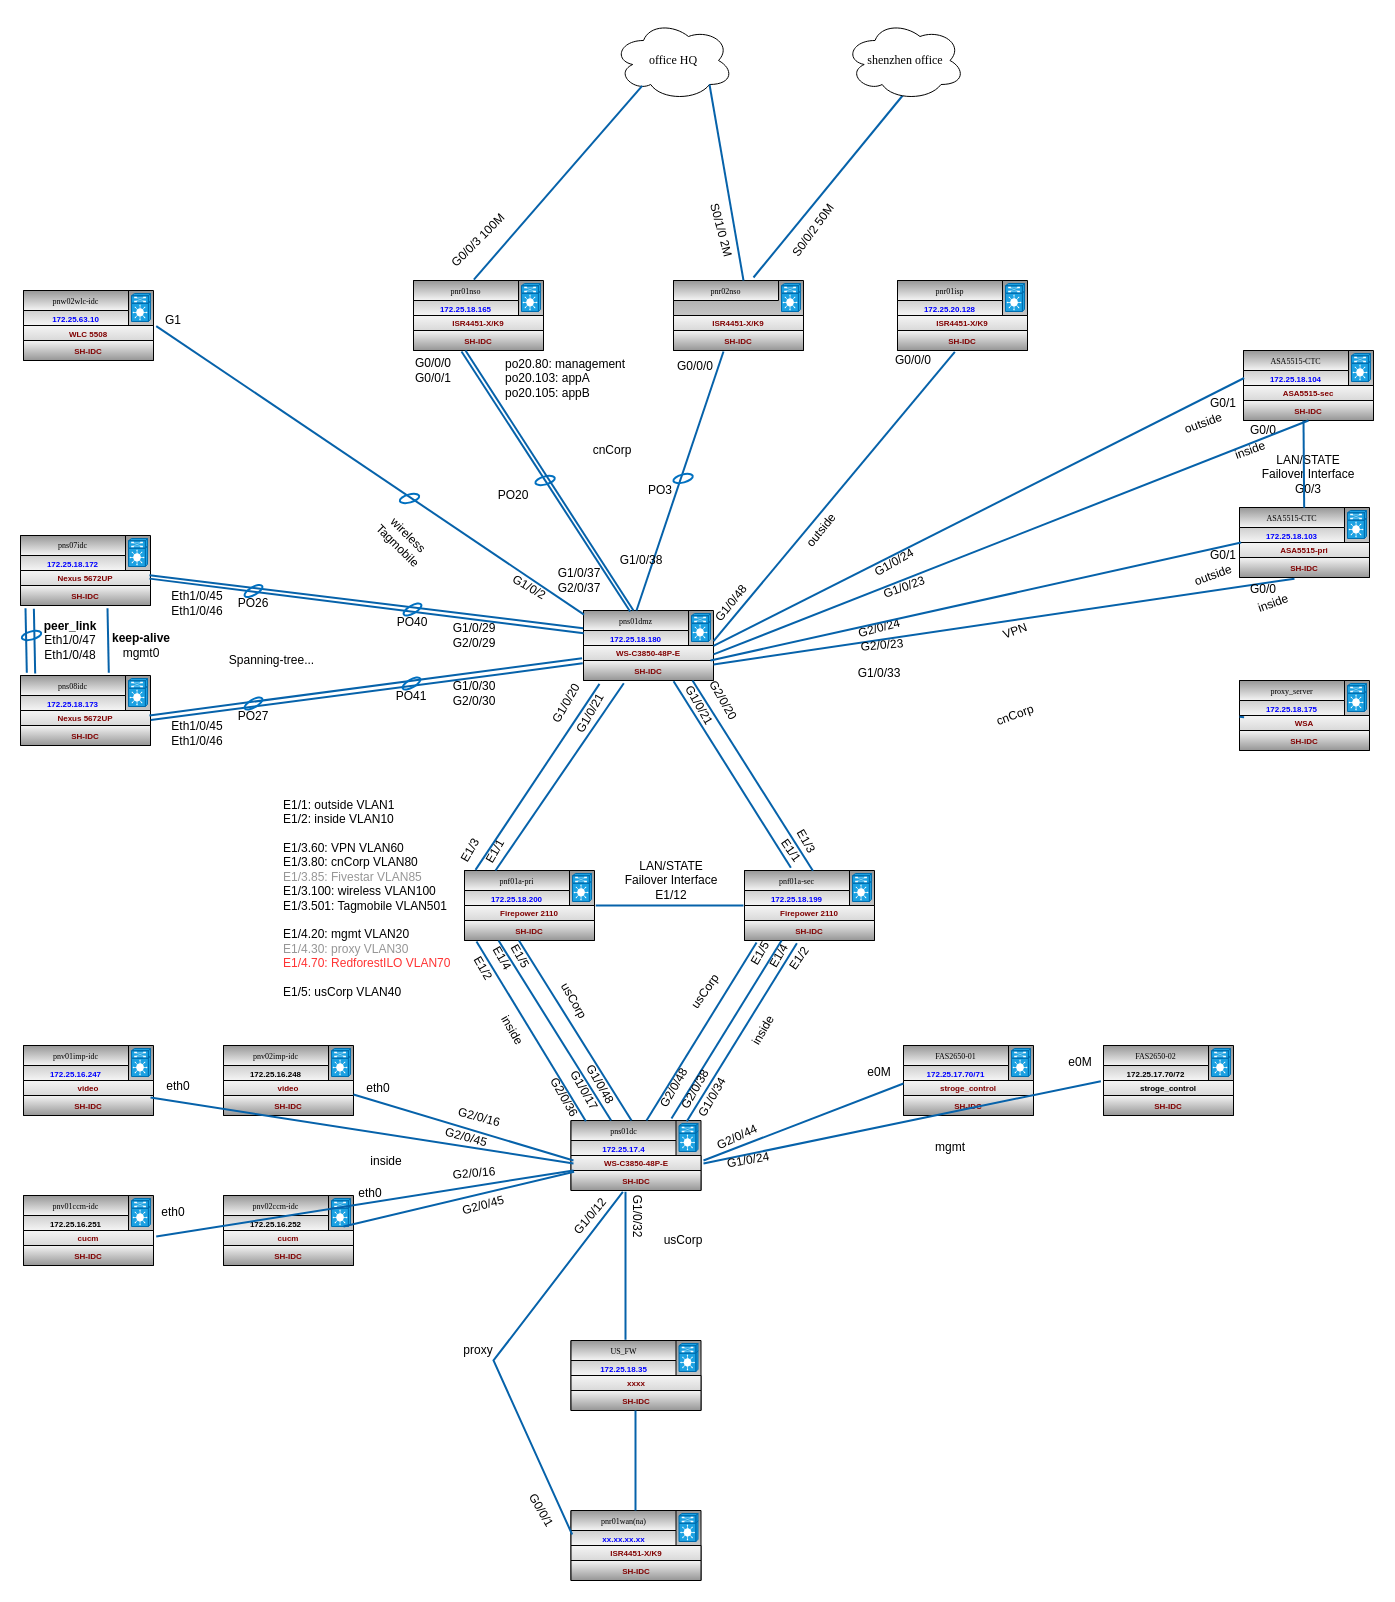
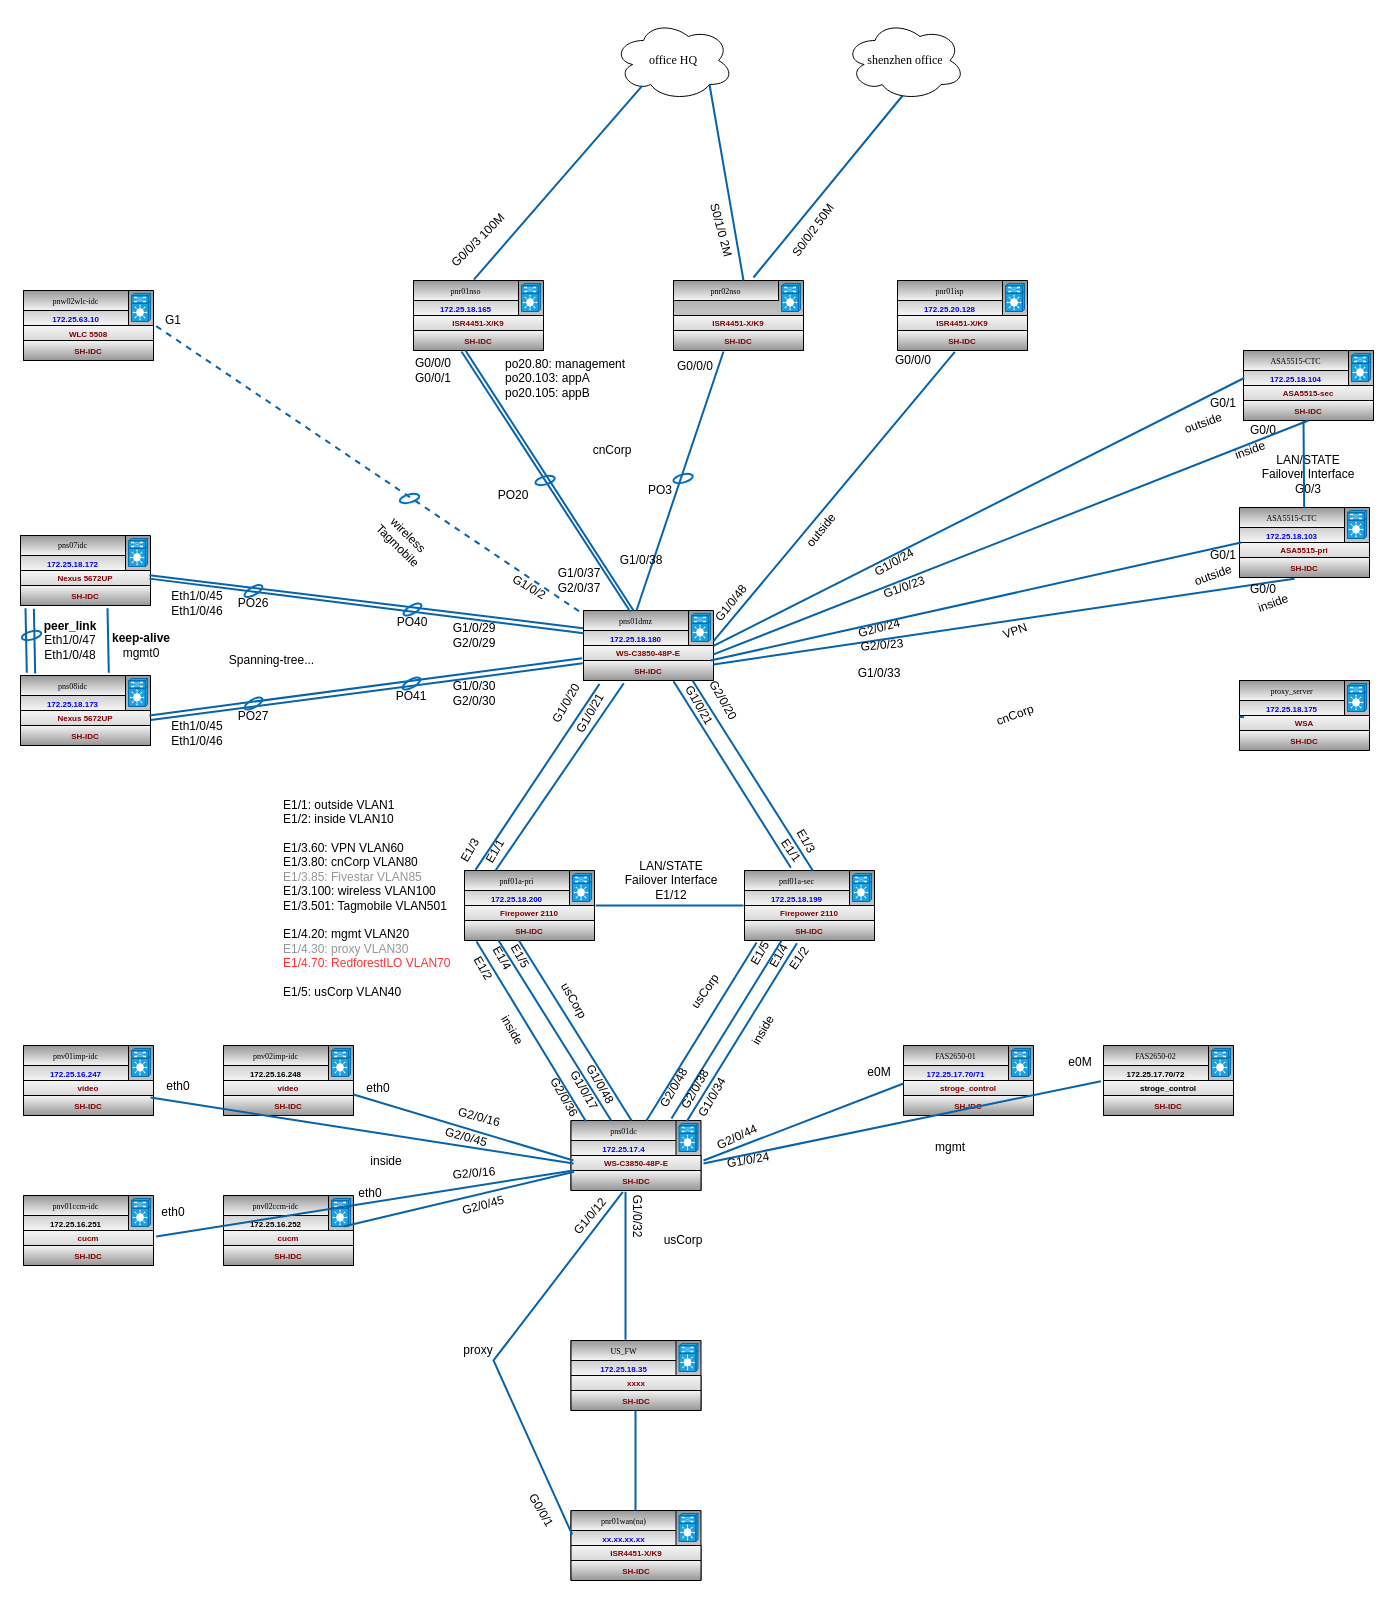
edge "WLC 5508" -- "pns01dmz": style solid -> dashed
